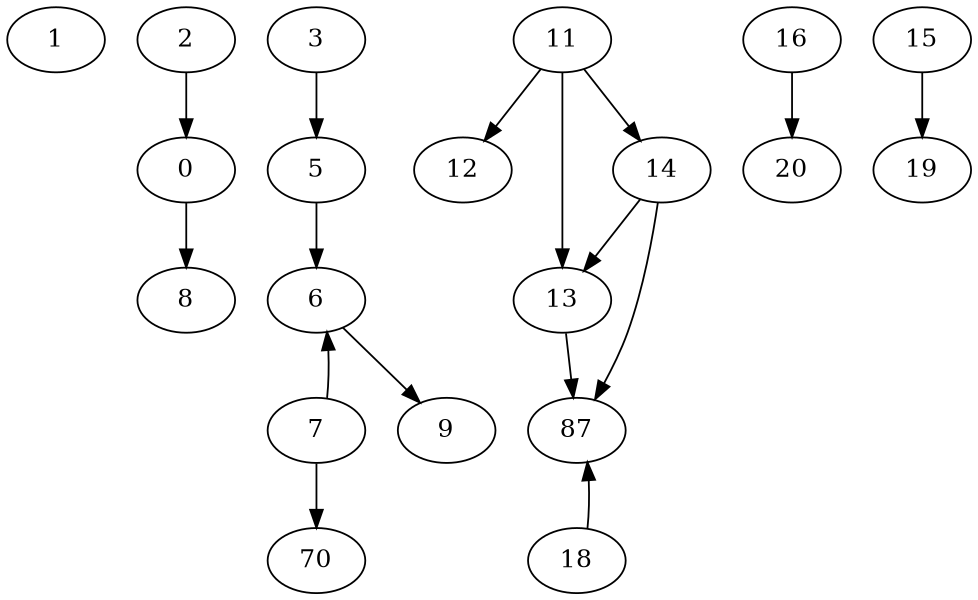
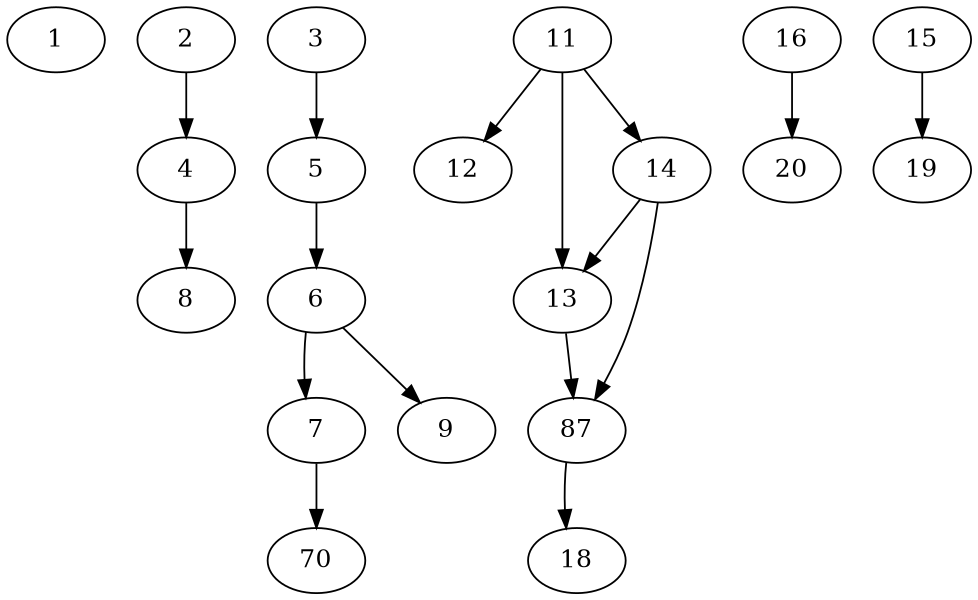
node "0": label "0" -> "4"
edge "7" -> "6": reversed
edge "18" -> "87": reversed
